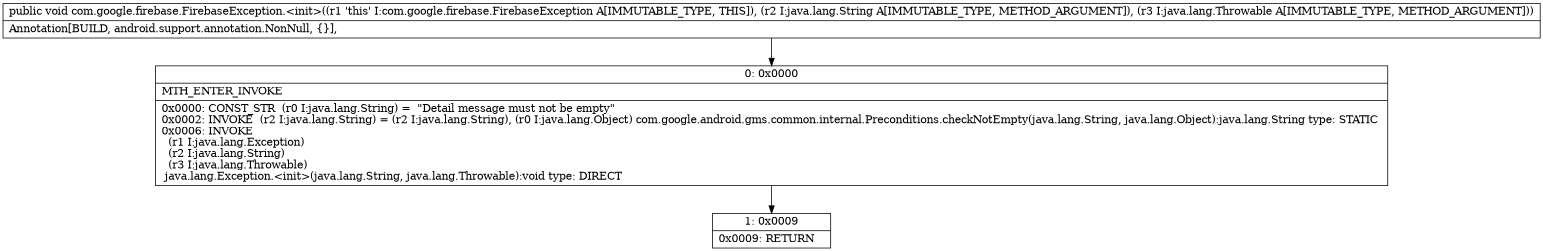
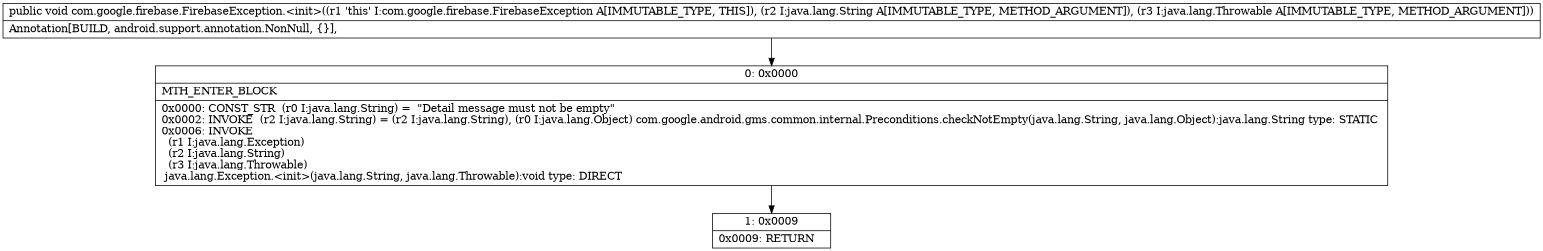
node "0: 0x0000": text "MTH_ENTER_INVOKE" -> "MTH_ENTER_BLOCK"
